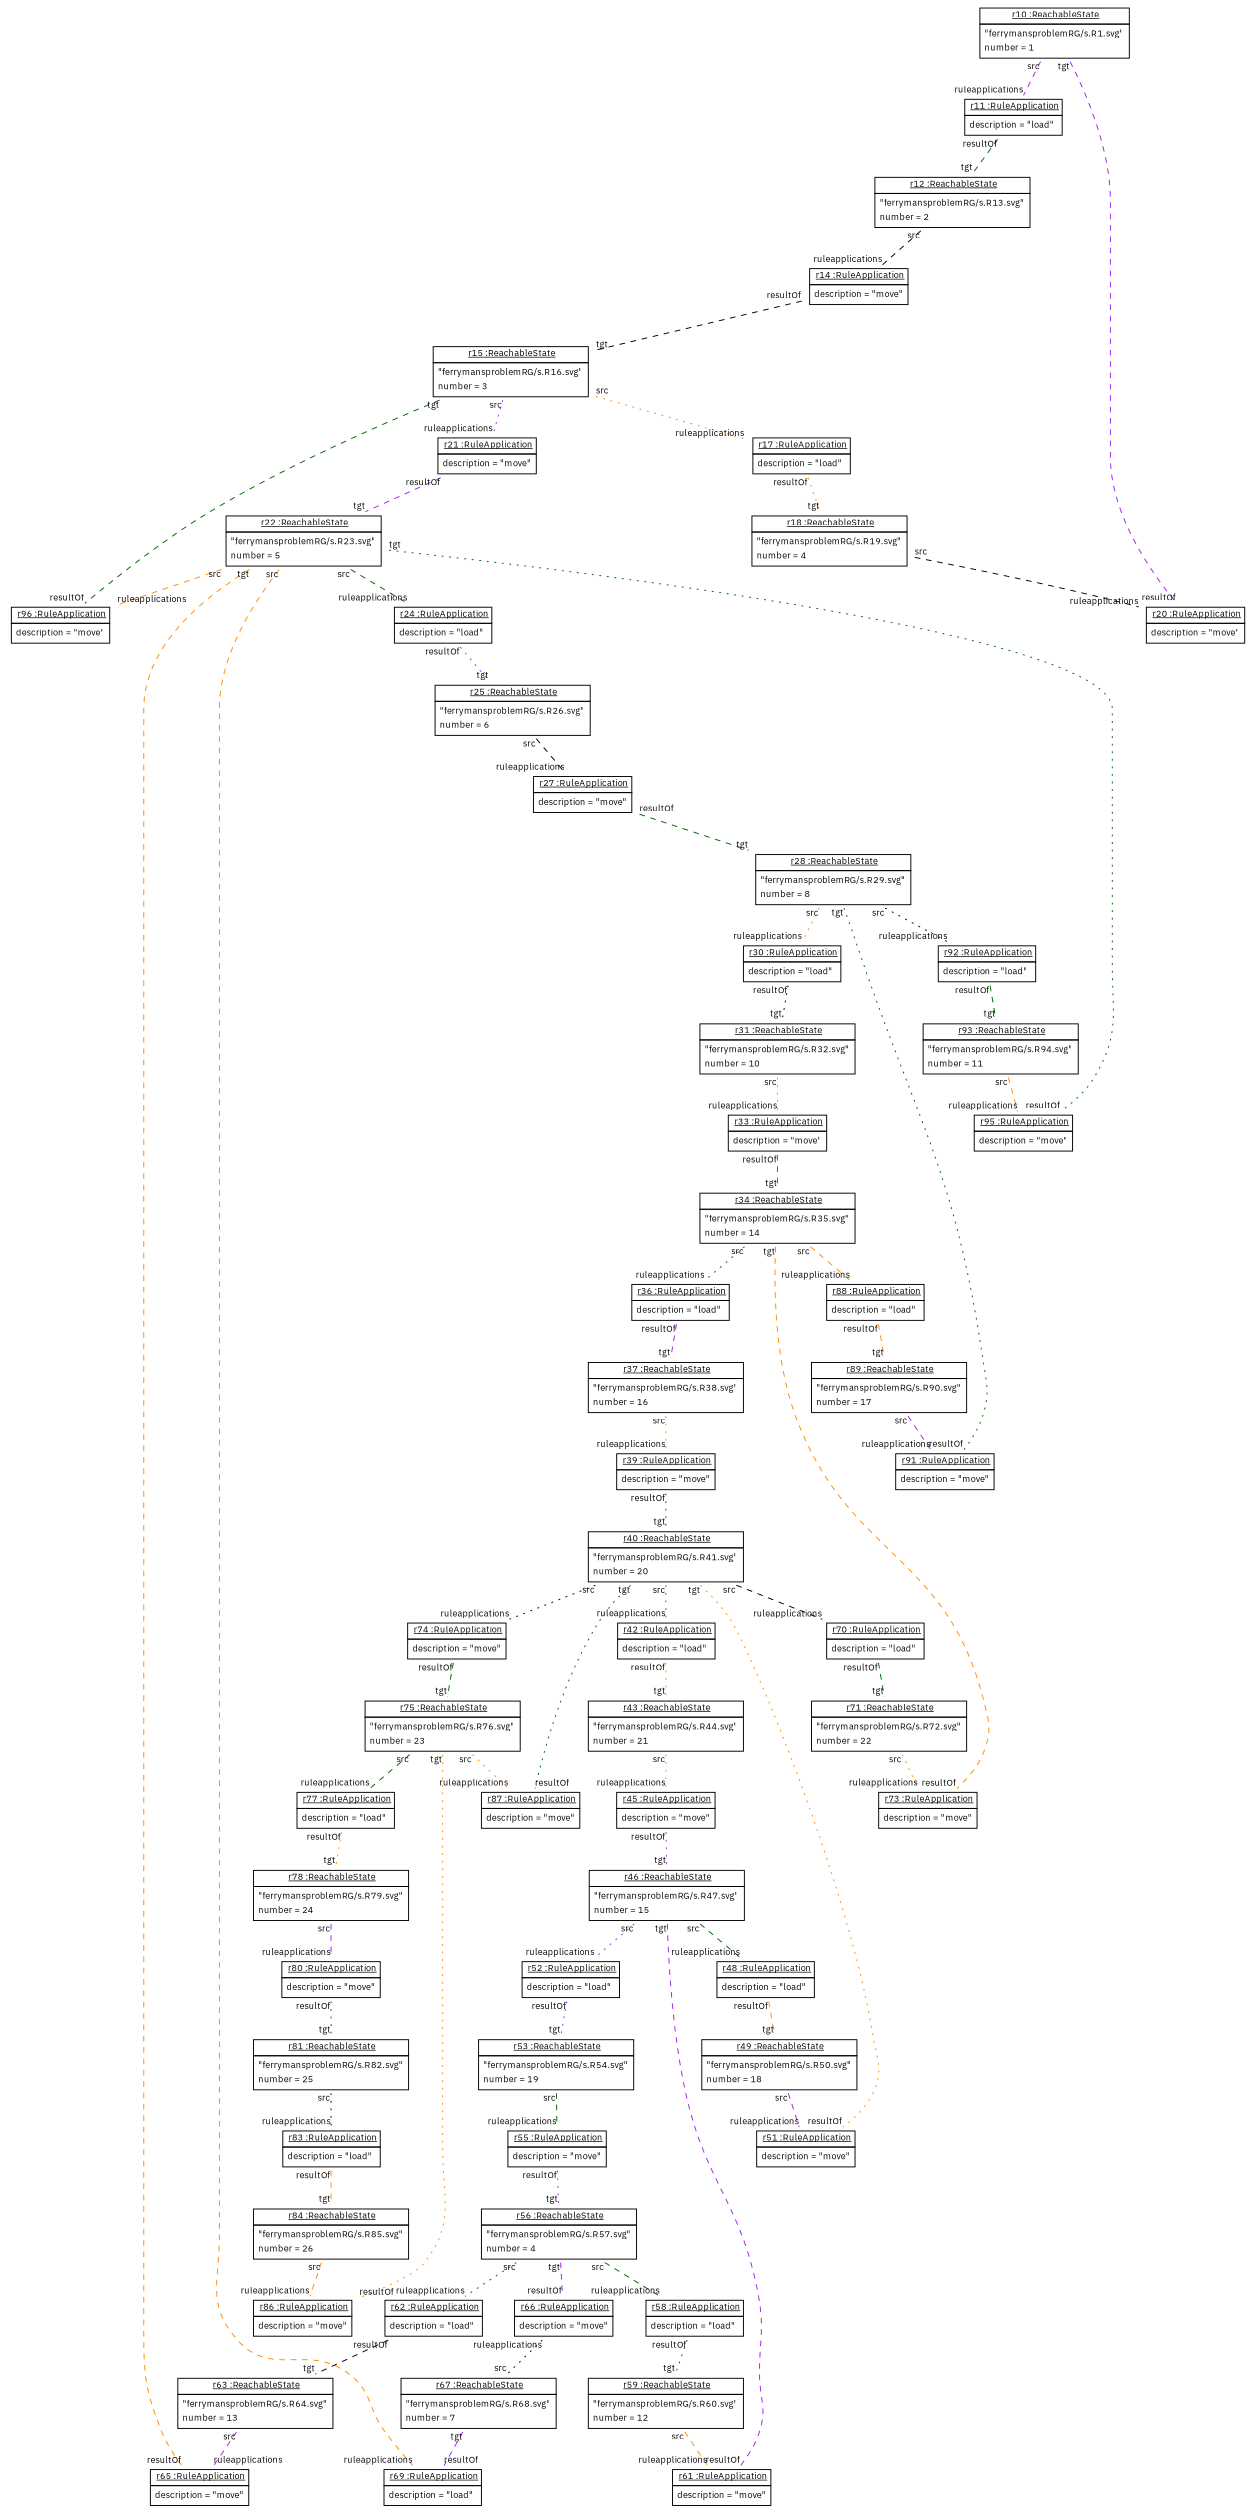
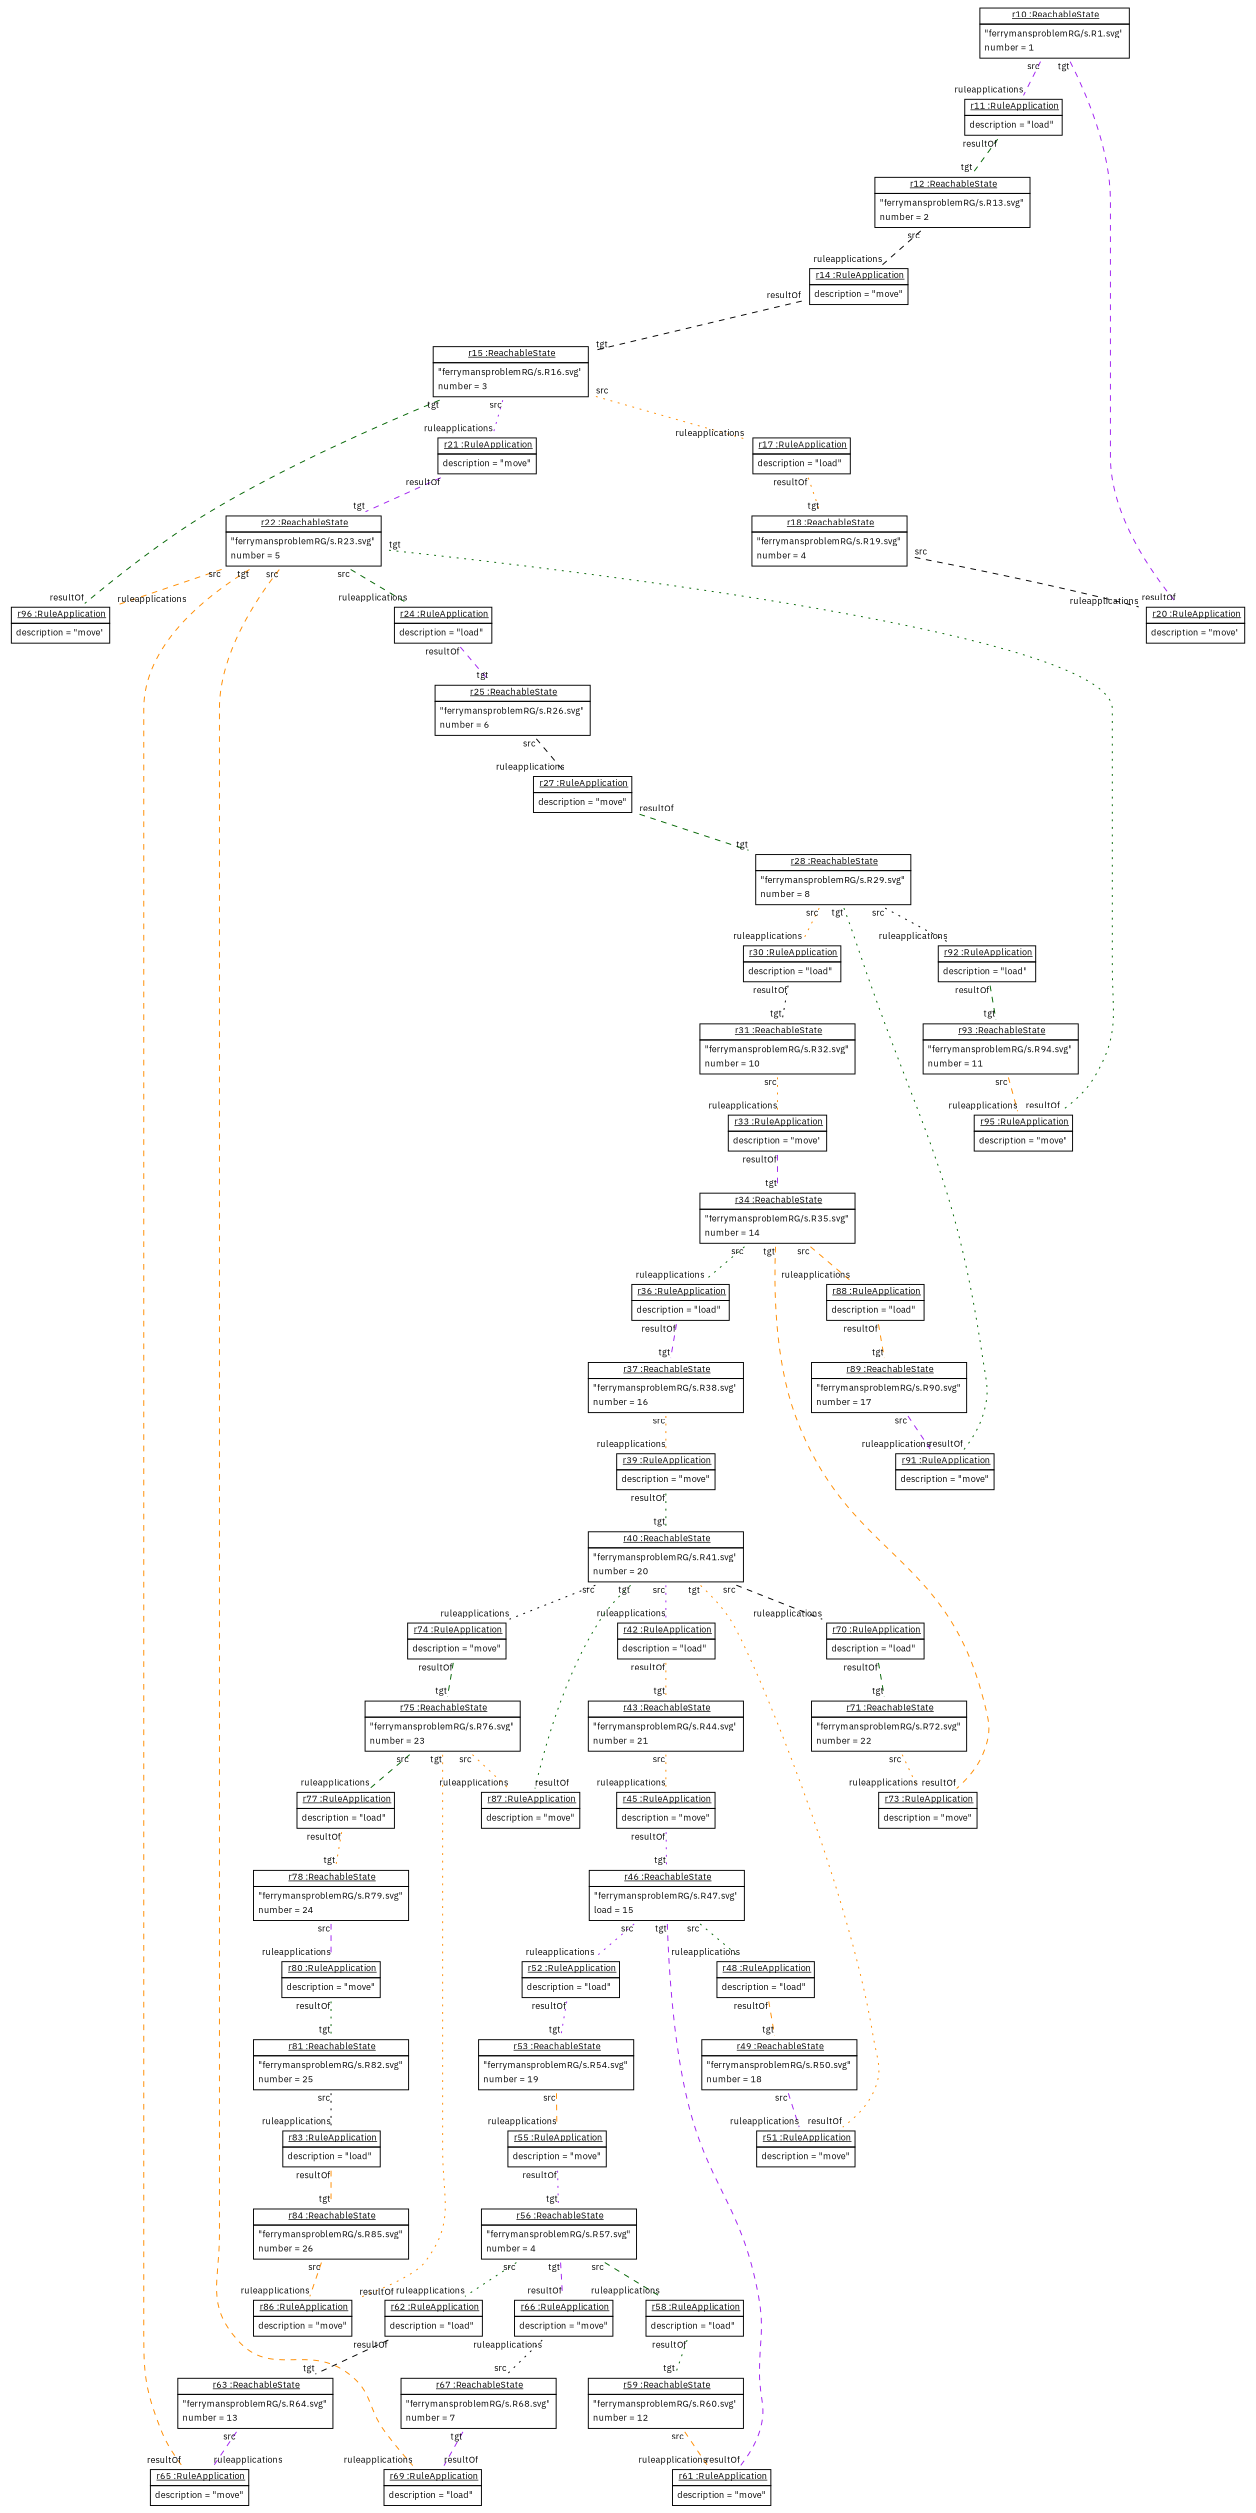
edge "r24 :RuleApplication" -- "r25 :ReachableState": style dotted -> dashed
node "r46 :ReachableState": text "number = 15" -> "load = 15"
edge "r46 :ReachableState" -- "r48 :RuleApplication": style dashed -> dotted
edge "r53 :ReachableState" -- "r55 :RuleApplication": color darkgreen -> darkorange
